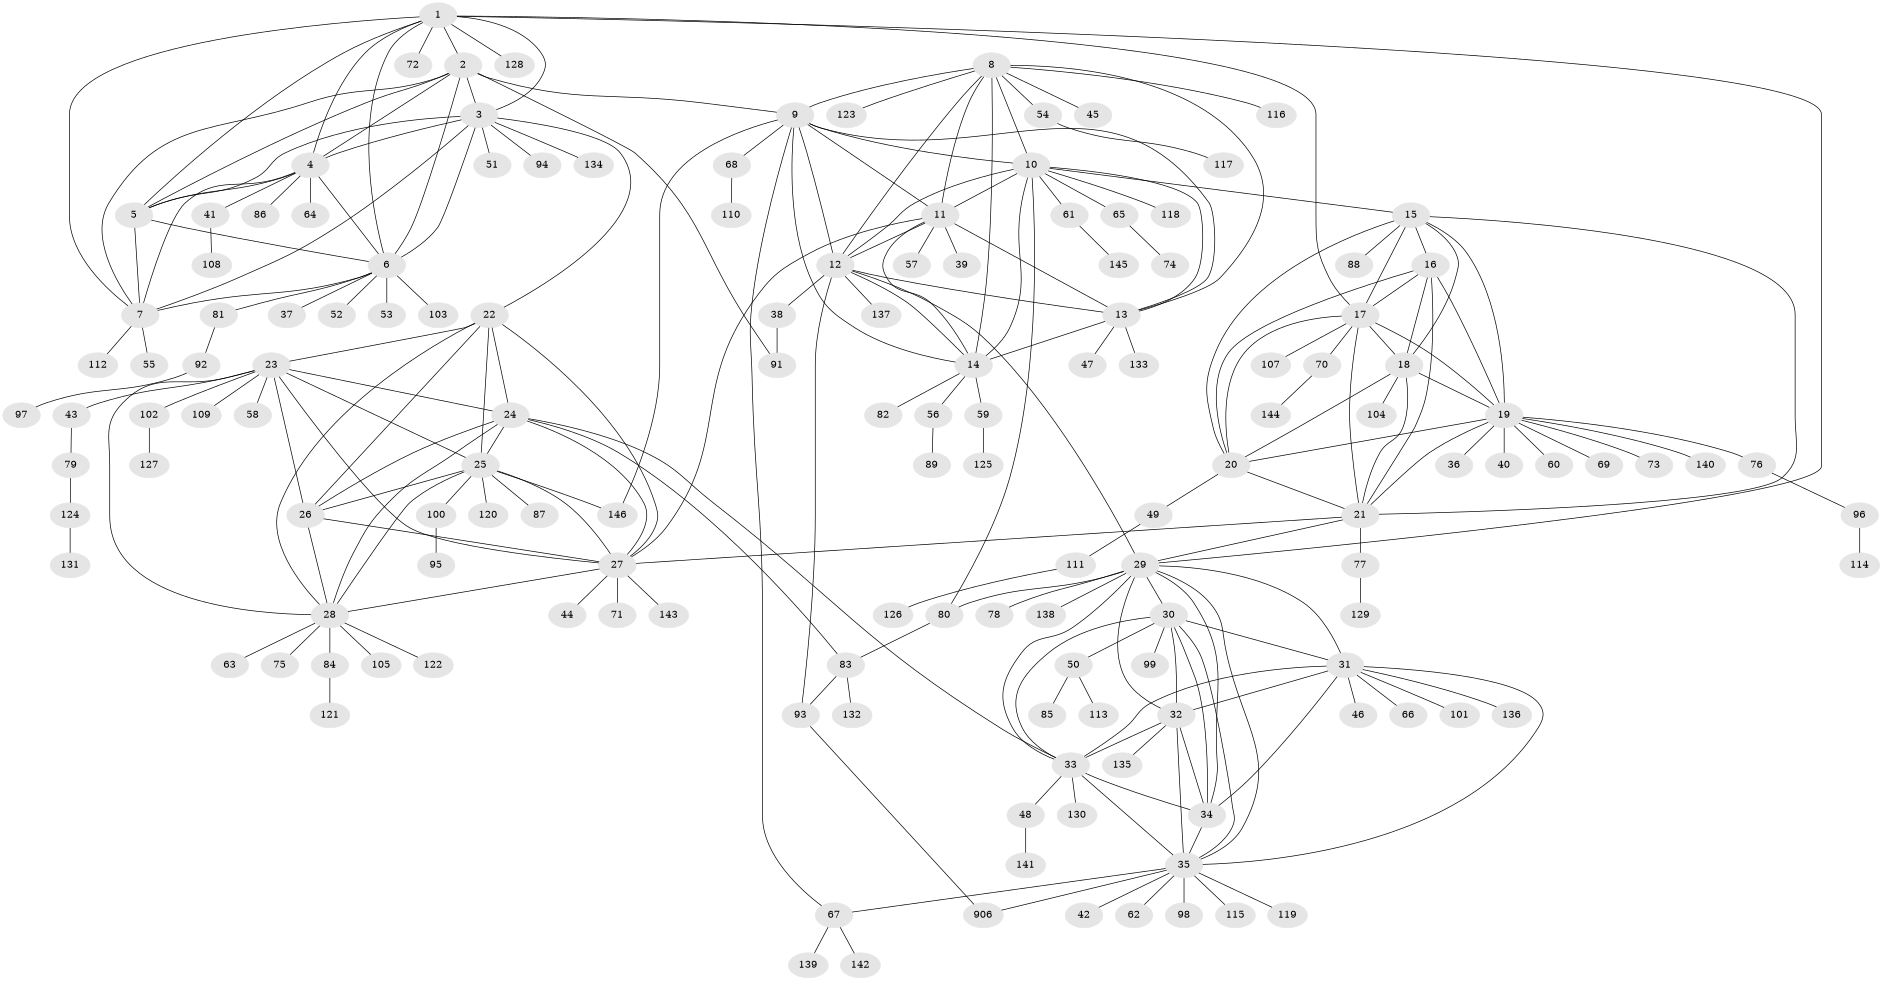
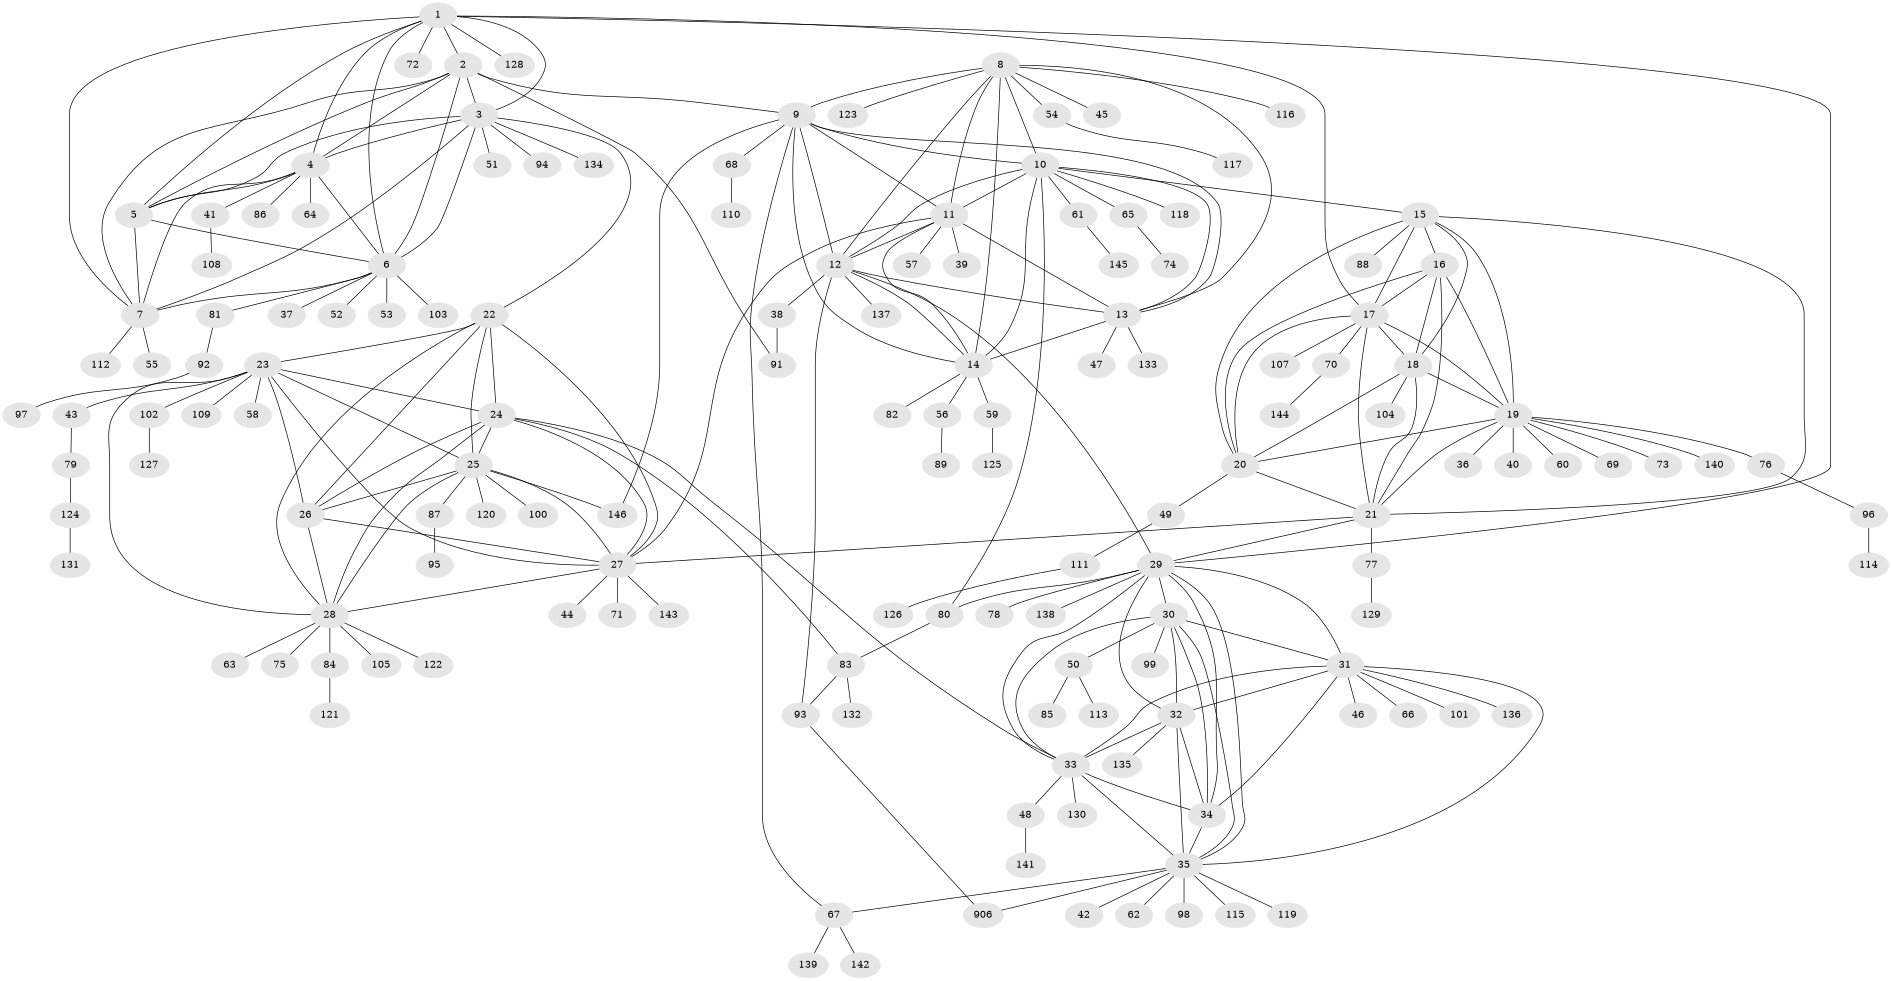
edge "100" -- "95": now "87" -- "95"
